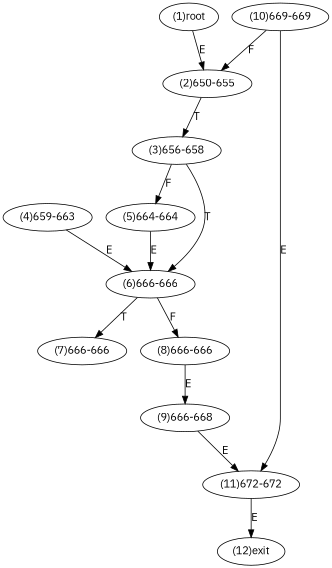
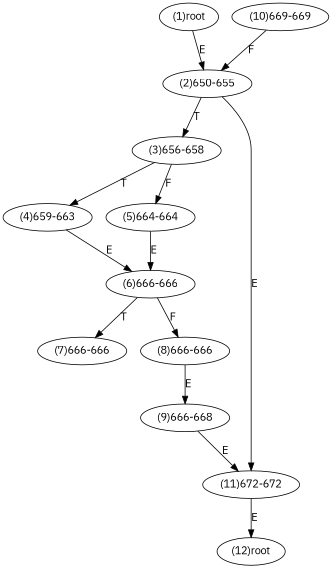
edge "(3)656-658" -> "(6)666-666": now "(3)656-658" -> "(4)659-663"
edge "(10)669-669" -> "(11)672-672": now "(2)650-655" -> "(11)672-672"
node "(12)exit": label "(12)exit" -> "(12)root"
